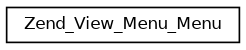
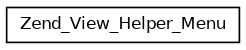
node "Zend_View_Menu_Menu": label "Zend_View_Menu_Menu" -> "Zend_View_Helper_Menu"
